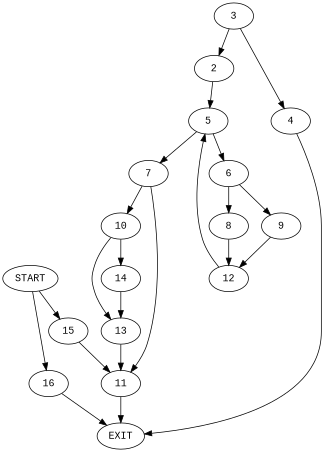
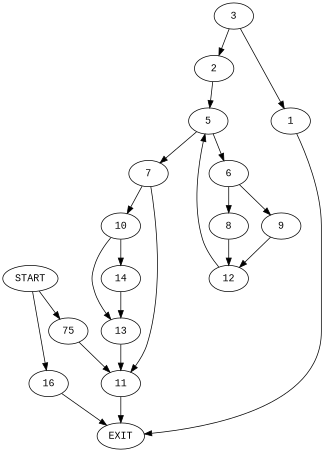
node "4": label "4" -> "1"
node "15": label "15" -> "75"
